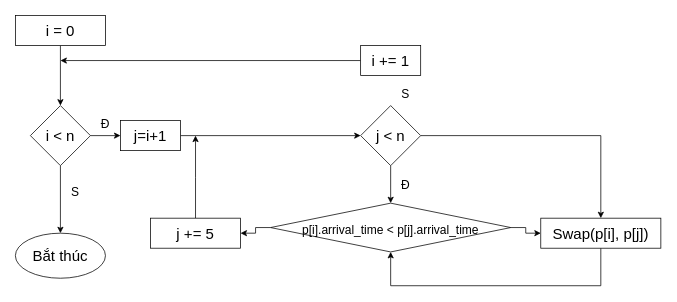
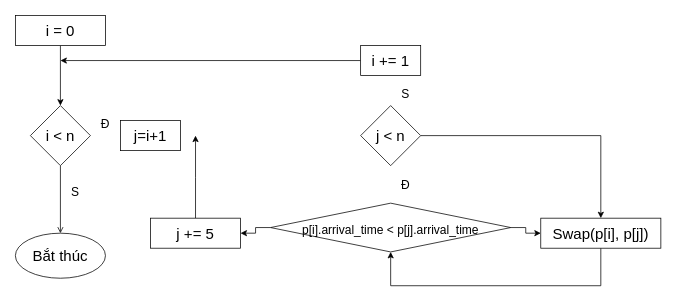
edge "i < n" -> "j=i+1": removed
edge "j=i+1" -> "j < n": removed
edge "j < n" -> "p[i].arrival_time < p[j].arrival_time": removed
edge "i < n" -> "Bắt thúc": arrowhead classic -> open
